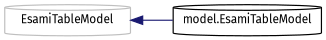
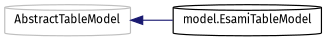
node "EsamiTableModel": label "EsamiTableModel" -> "AbstractTableModel"
